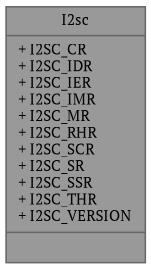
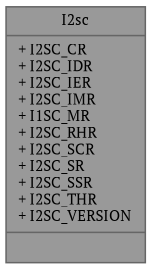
node "I2sc": text "+ I2SC_MR" -> "+ I1SC_MR"
